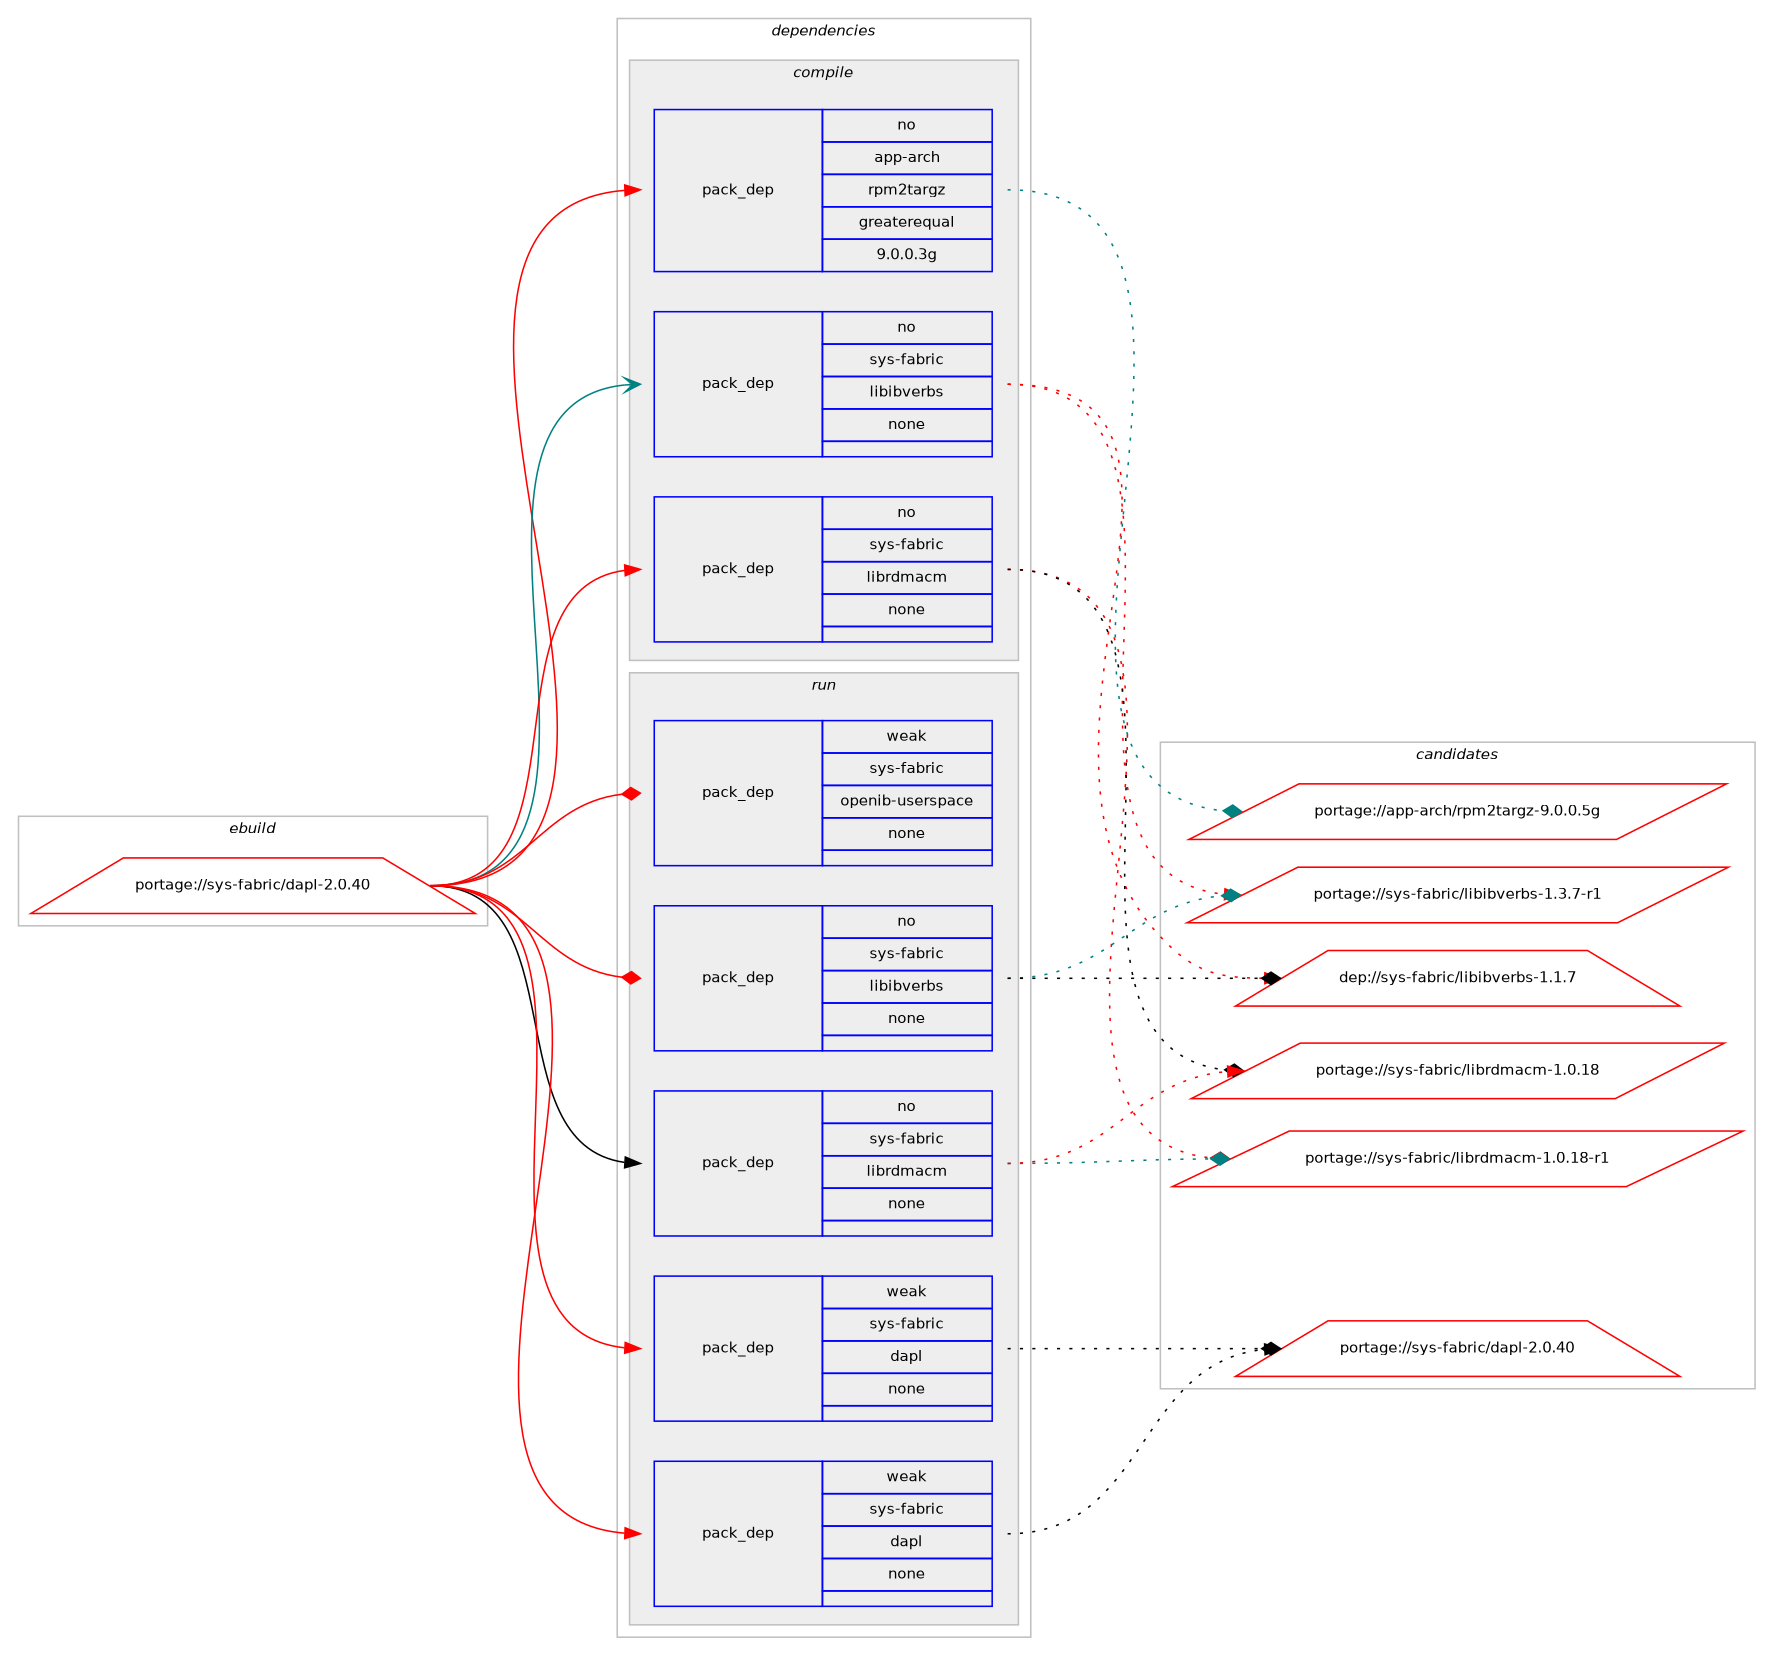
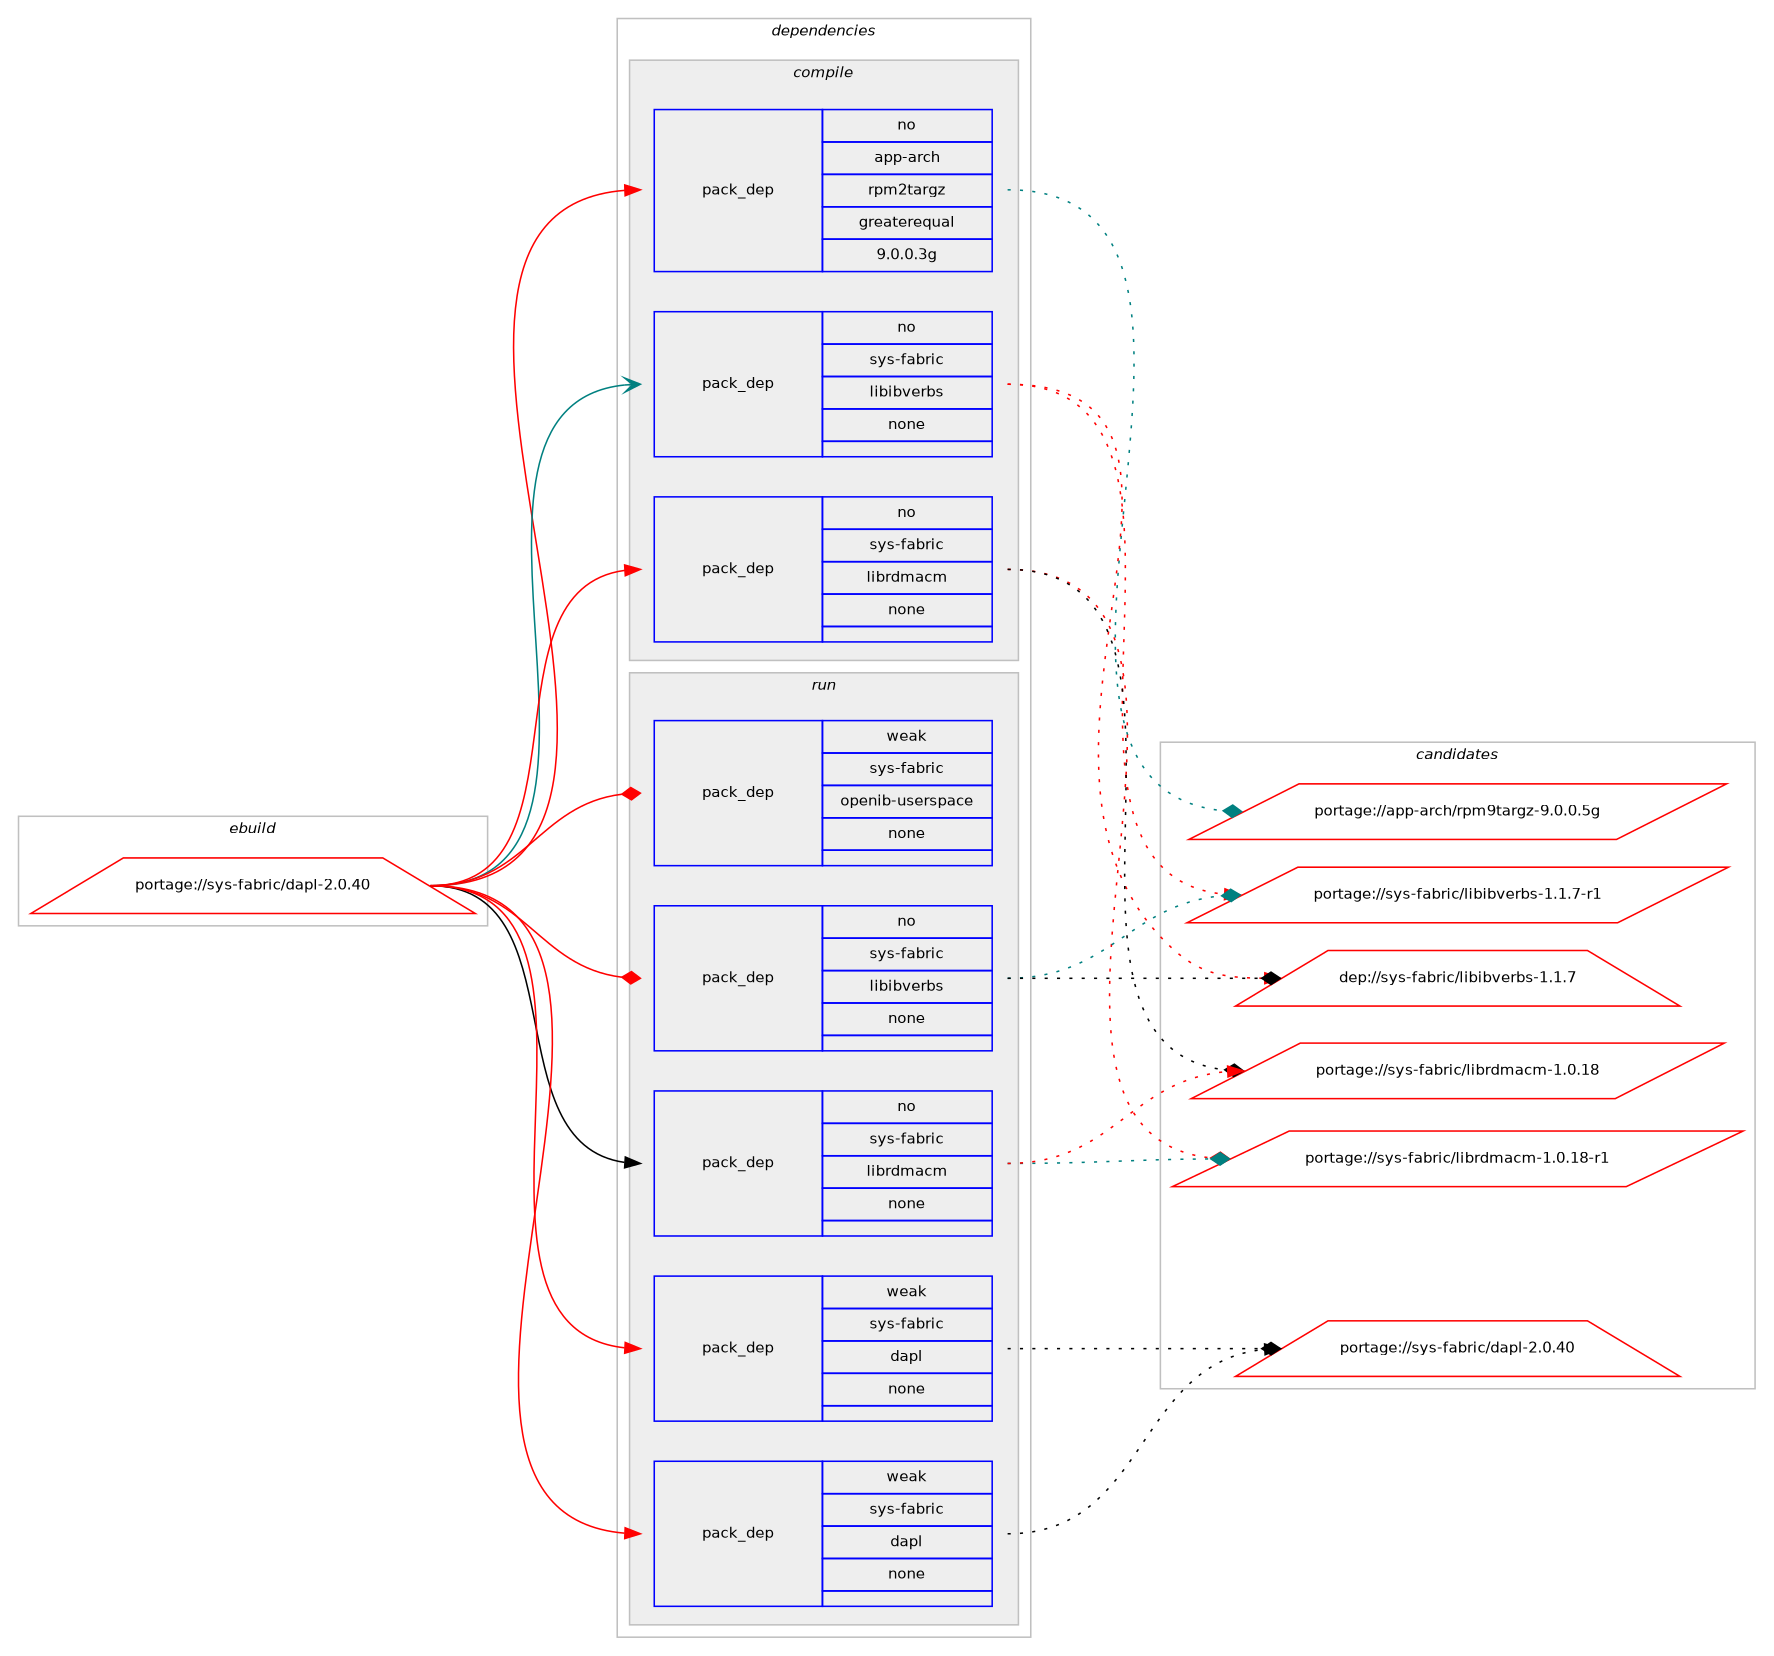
node "portage://app-arch/rpm2targz-9.0.0.5g": label "portage://app-arch/rpm2targz-9.0.0.5g" -> "portage://app-arch/rpm9targz-9.0.0.5g"
node "portage://sys-fabric/libibverbs-1.3.7-r1": label "portage://sys-fabric/libibverbs-1.3.7-r1" -> "portage://sys-fabric/libibverbs-1.1.7-r1"
